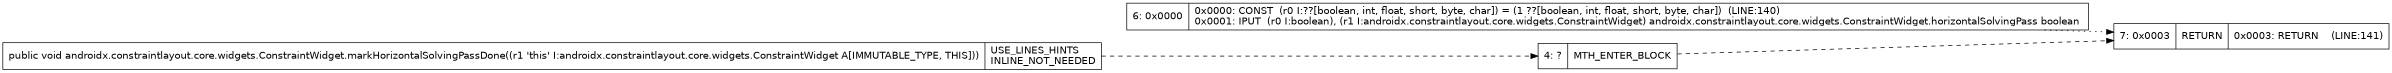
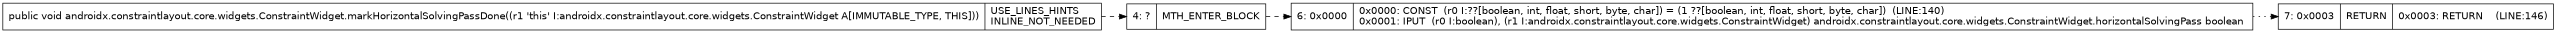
node "7: 0x0003": text "0x0003: RETURN    (LINE:141)" -> "0x0003: RETURN    (LINE:146)"
edge "4: ?" -> "7: 0x0003": now "4: ?" -> "6: 0x0000"
